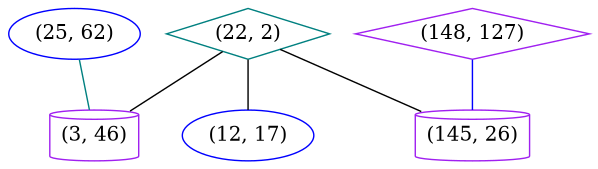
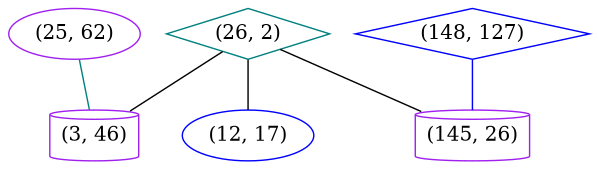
node "(25, 62)": color blue -> purple
node "(22, 2)": label "(22, 2)" -> "(26, 2)"
node "(148, 127)": color purple -> blue
